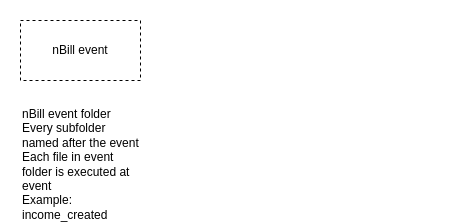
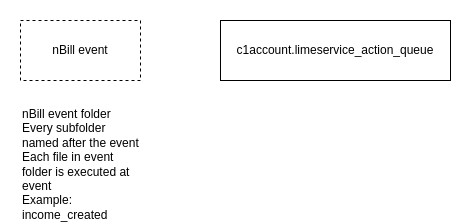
node "c1account.limeservice_action_queue": added
